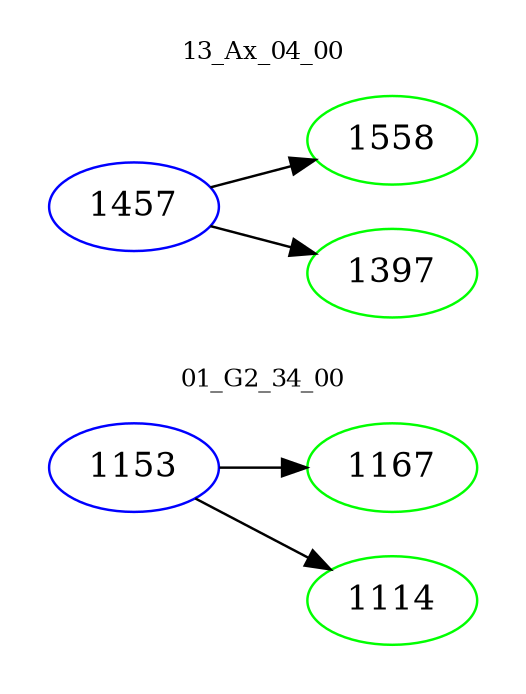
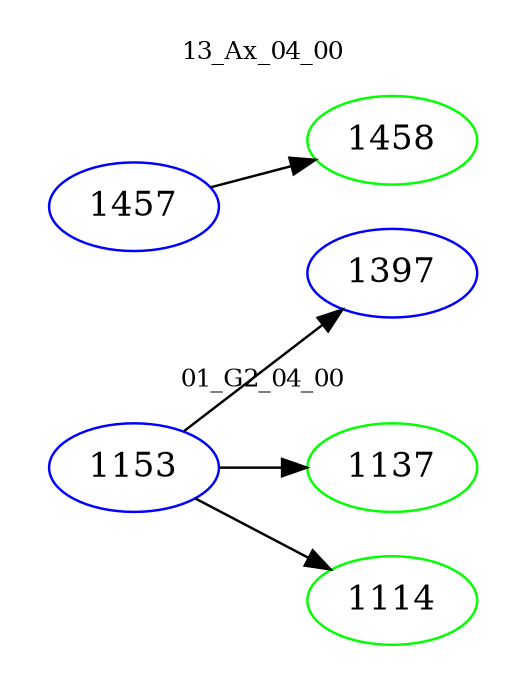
node "1558": label "1558" -> "1458"
edge "1457" -> "1397": now "1153" -> "1397"
node "1397": color green -> blue
cluster "01_G2_34_00": label "01_G2_34_00" -> "01_G2_04_00"
node "1167": label "1167" -> "1137"
